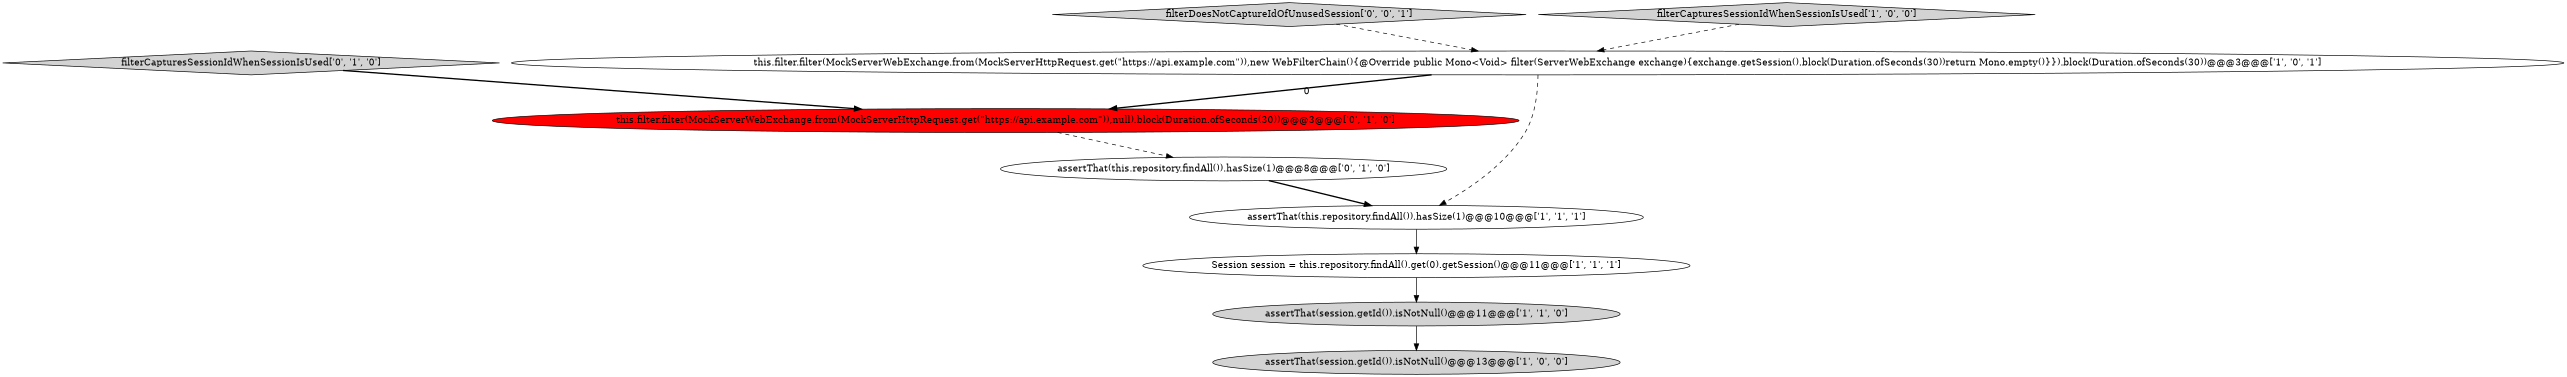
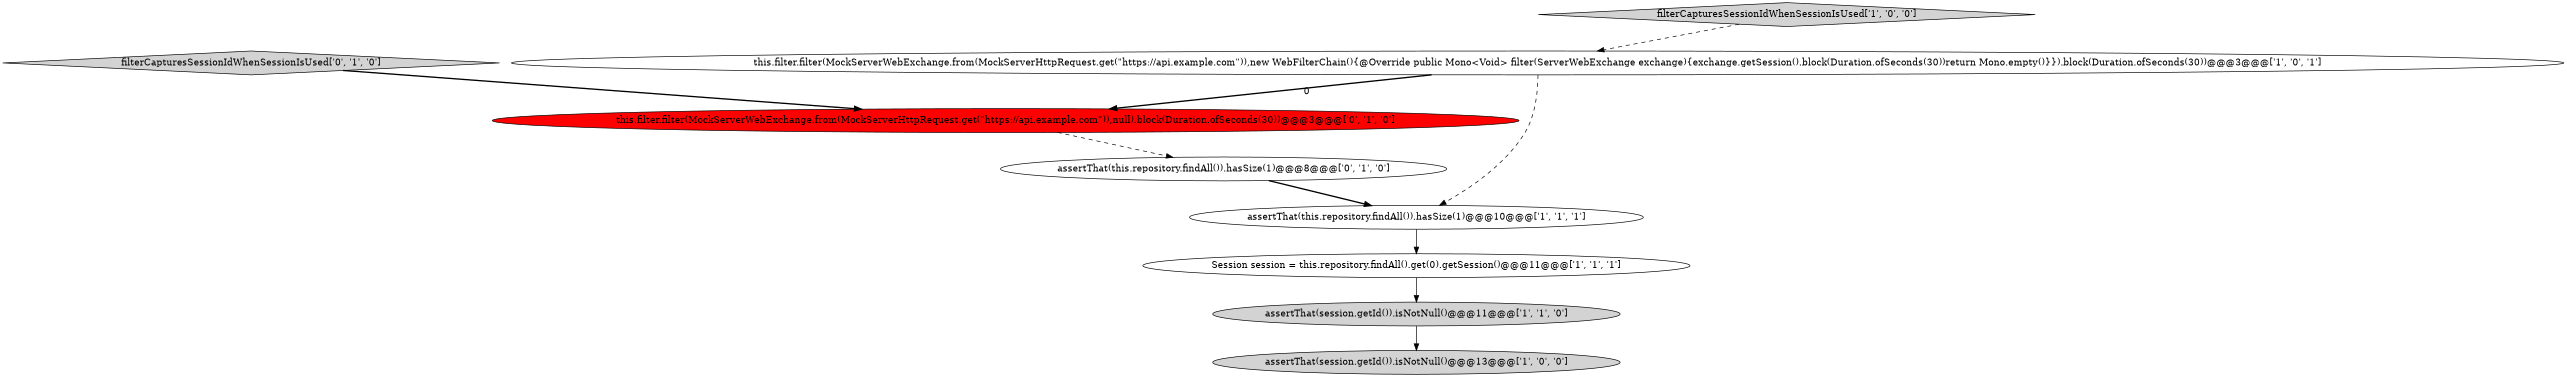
node "filterDoesNotCaptureIdOfUnusedSession['0', '0', '1']": removed
